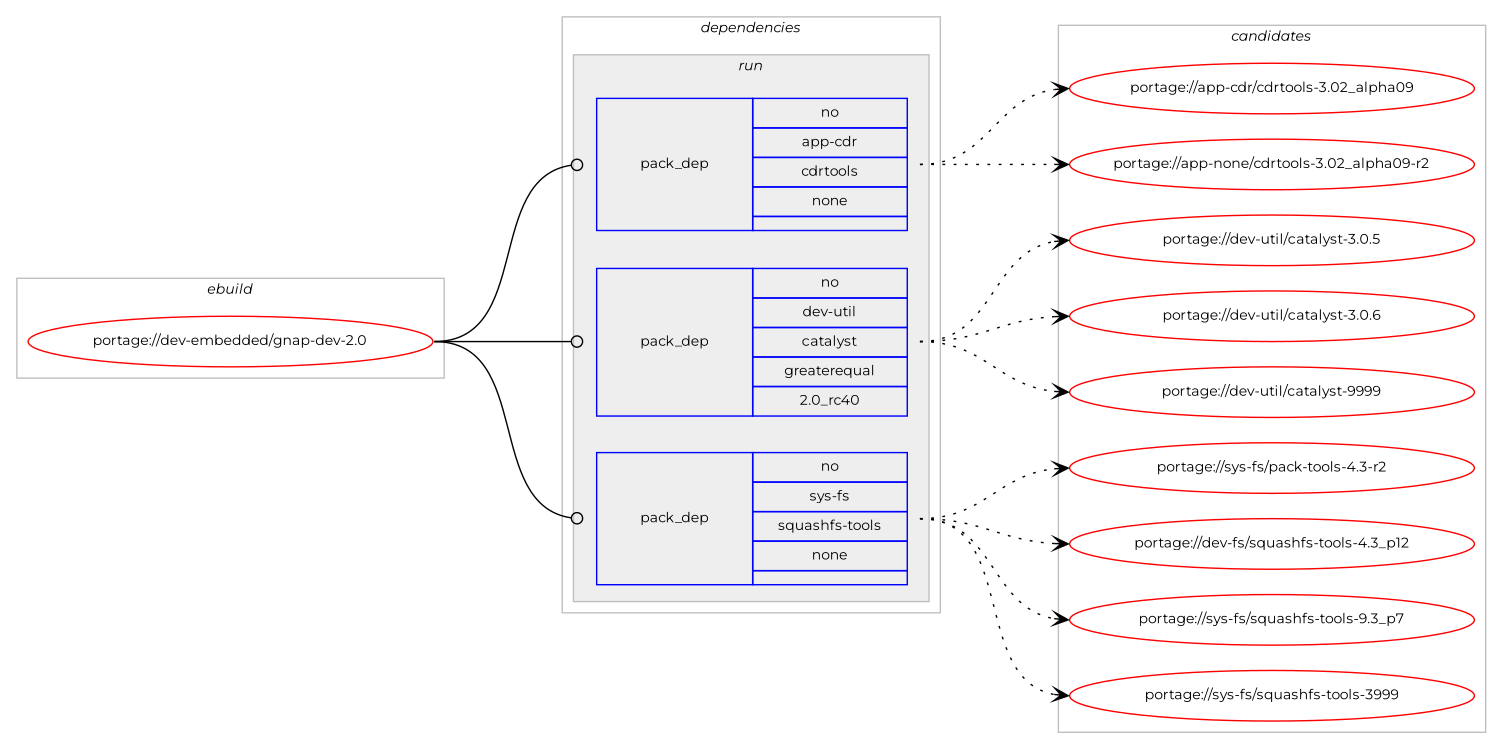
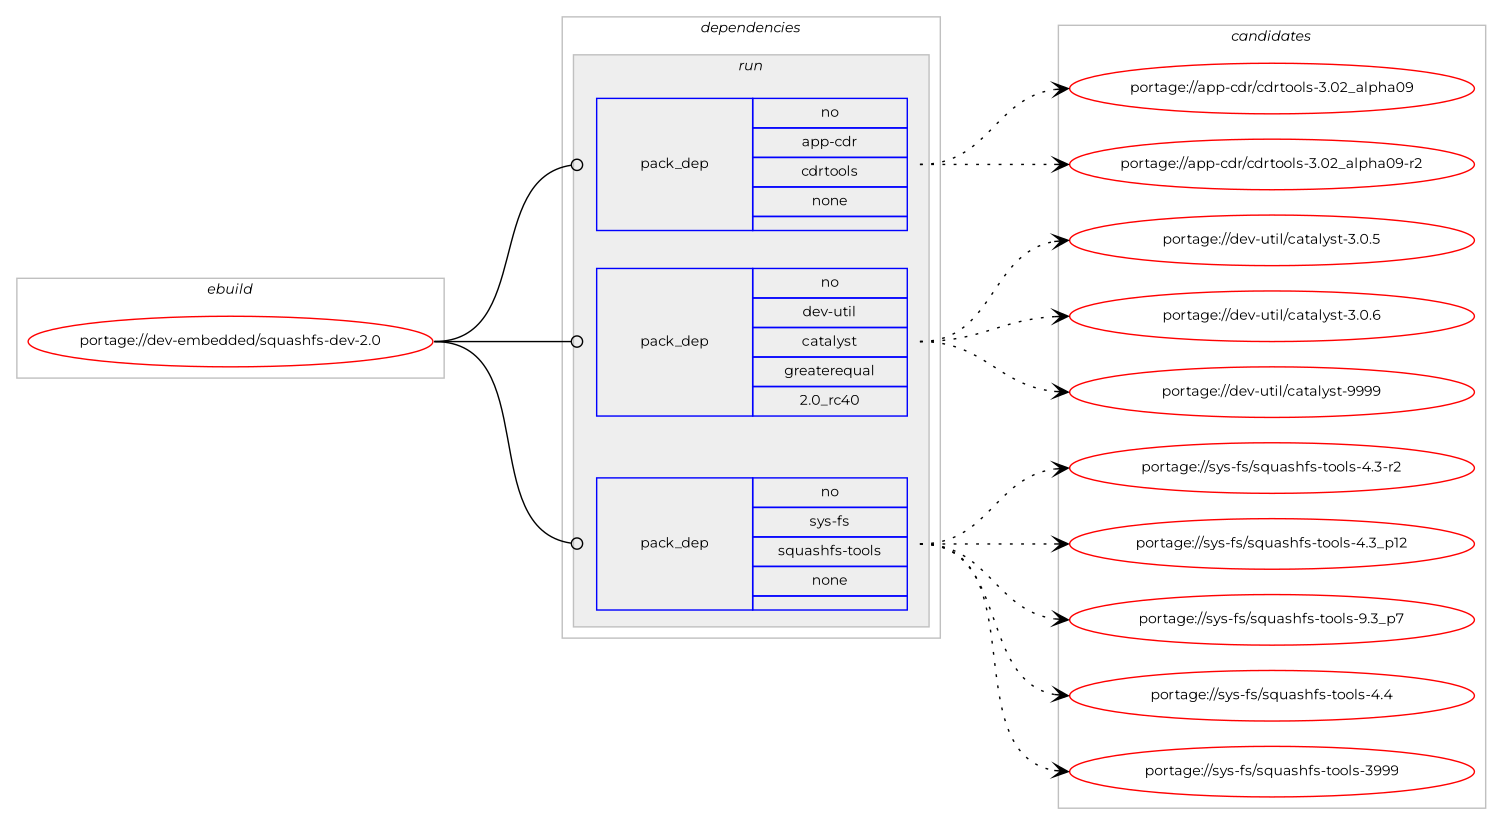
node "portage://app-none/cdrtools-3.02_alpha09-r2": label "portage://app-none/cdrtools-3.02_alpha09-r2" -> "portage://app-cdr/cdrtools-3.02_alpha09-r2"
node "portage://dev-embedded/gnap-dev-2.0": label "portage://dev-embedded/gnap-dev-2.0" -> "portage://dev-embedded/squashfs-dev-2.0"
node "portage://sys-fs/pack-tools-4.3-r2": label "portage://sys-fs/pack-tools-4.3-r2" -> "portage://sys-fs/squashfs-tools-4.3-r2"
node "portage://dev-fs/squashfs-tools-4.3_p12": label "portage://dev-fs/squashfs-tools-4.3_p12" -> "portage://sys-fs/squashfs-tools-4.3_p12"
node "portage://sys-fs/squashfs-tools-4.4": added
